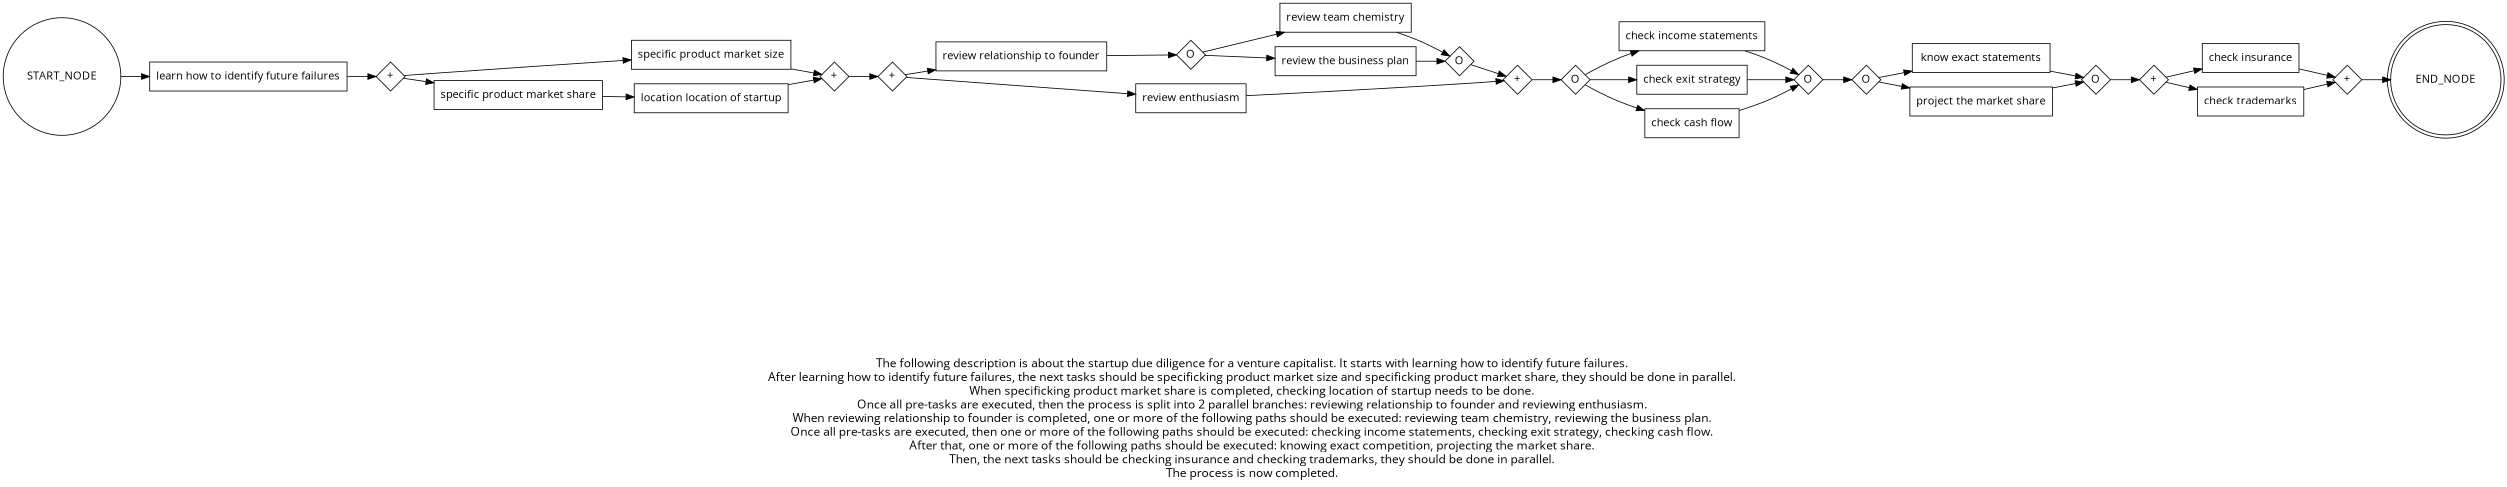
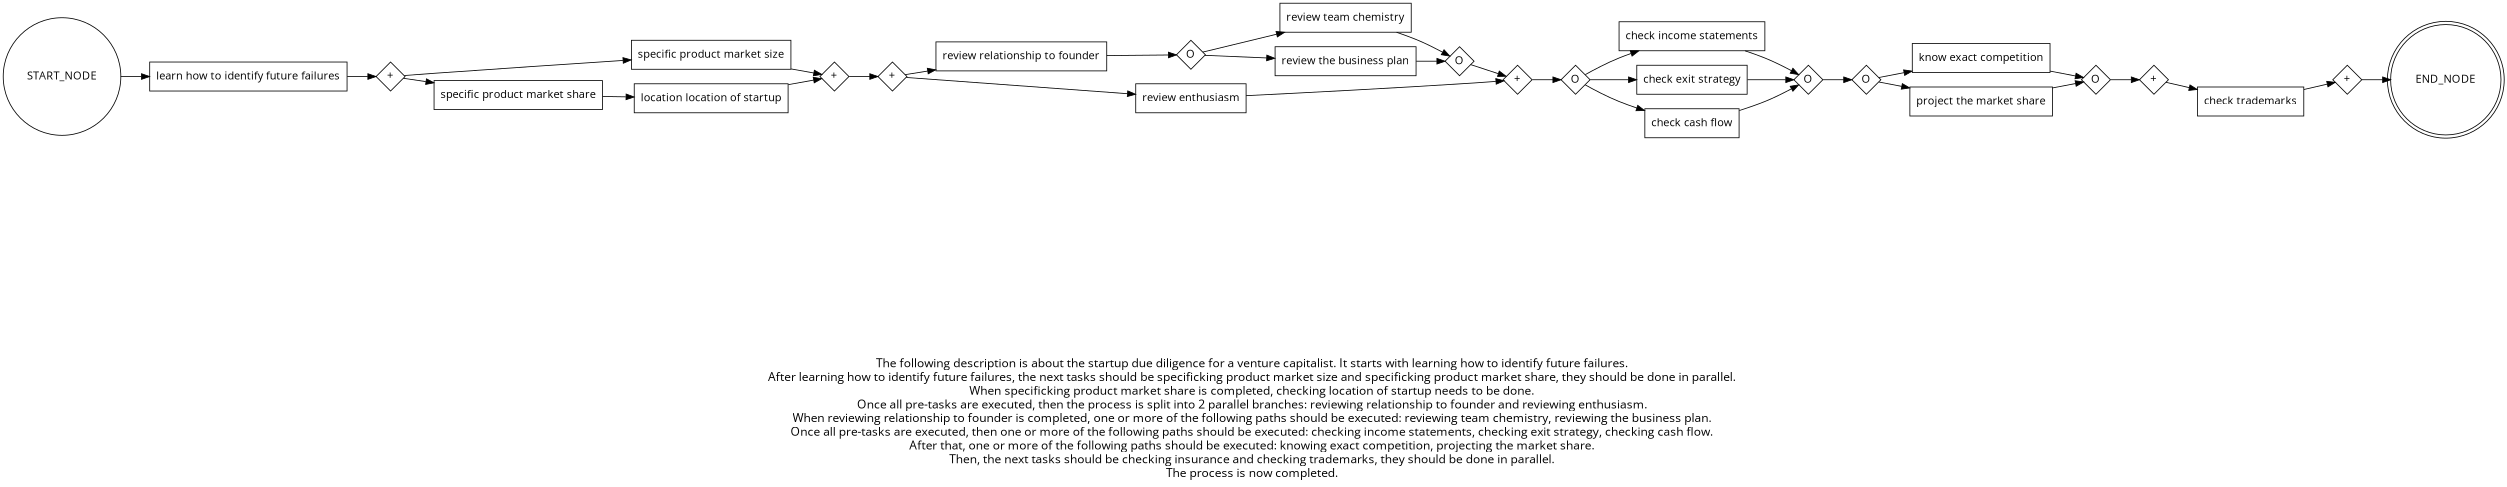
node "know exact statements": label "know exact statements" -> "know exact competition"
node "check insurance": removed
